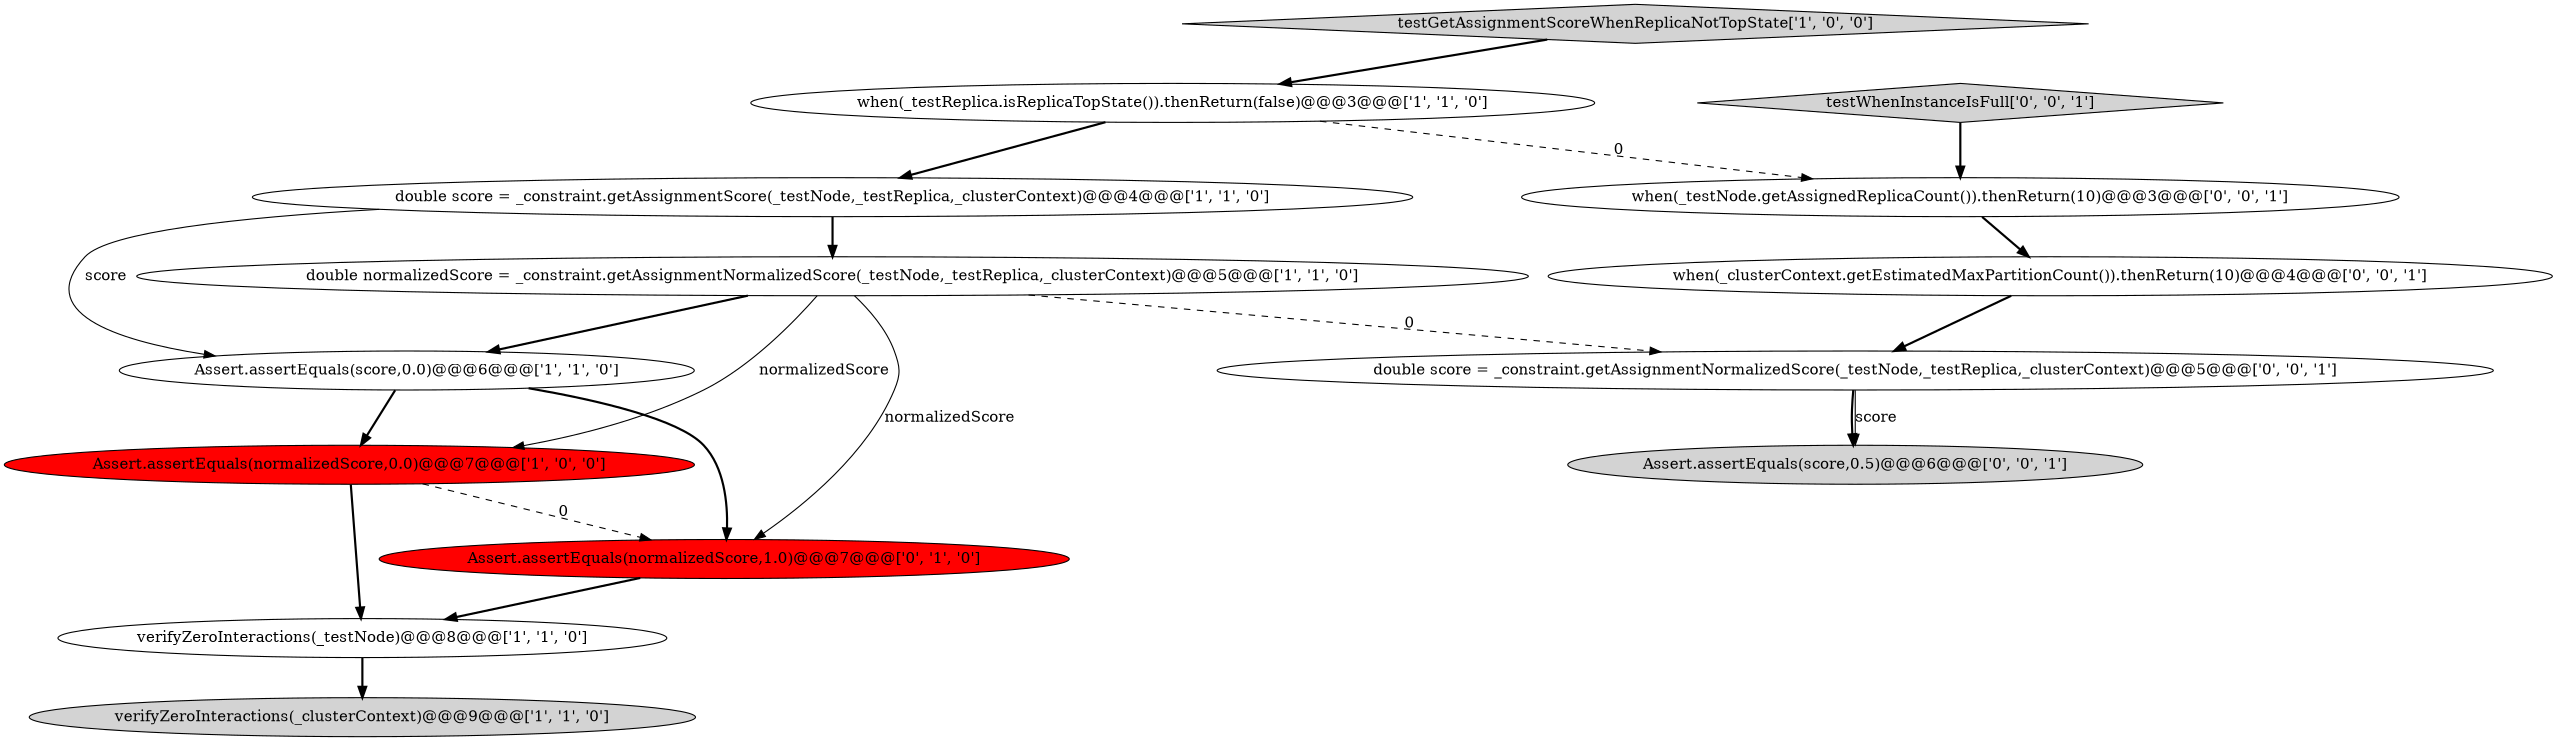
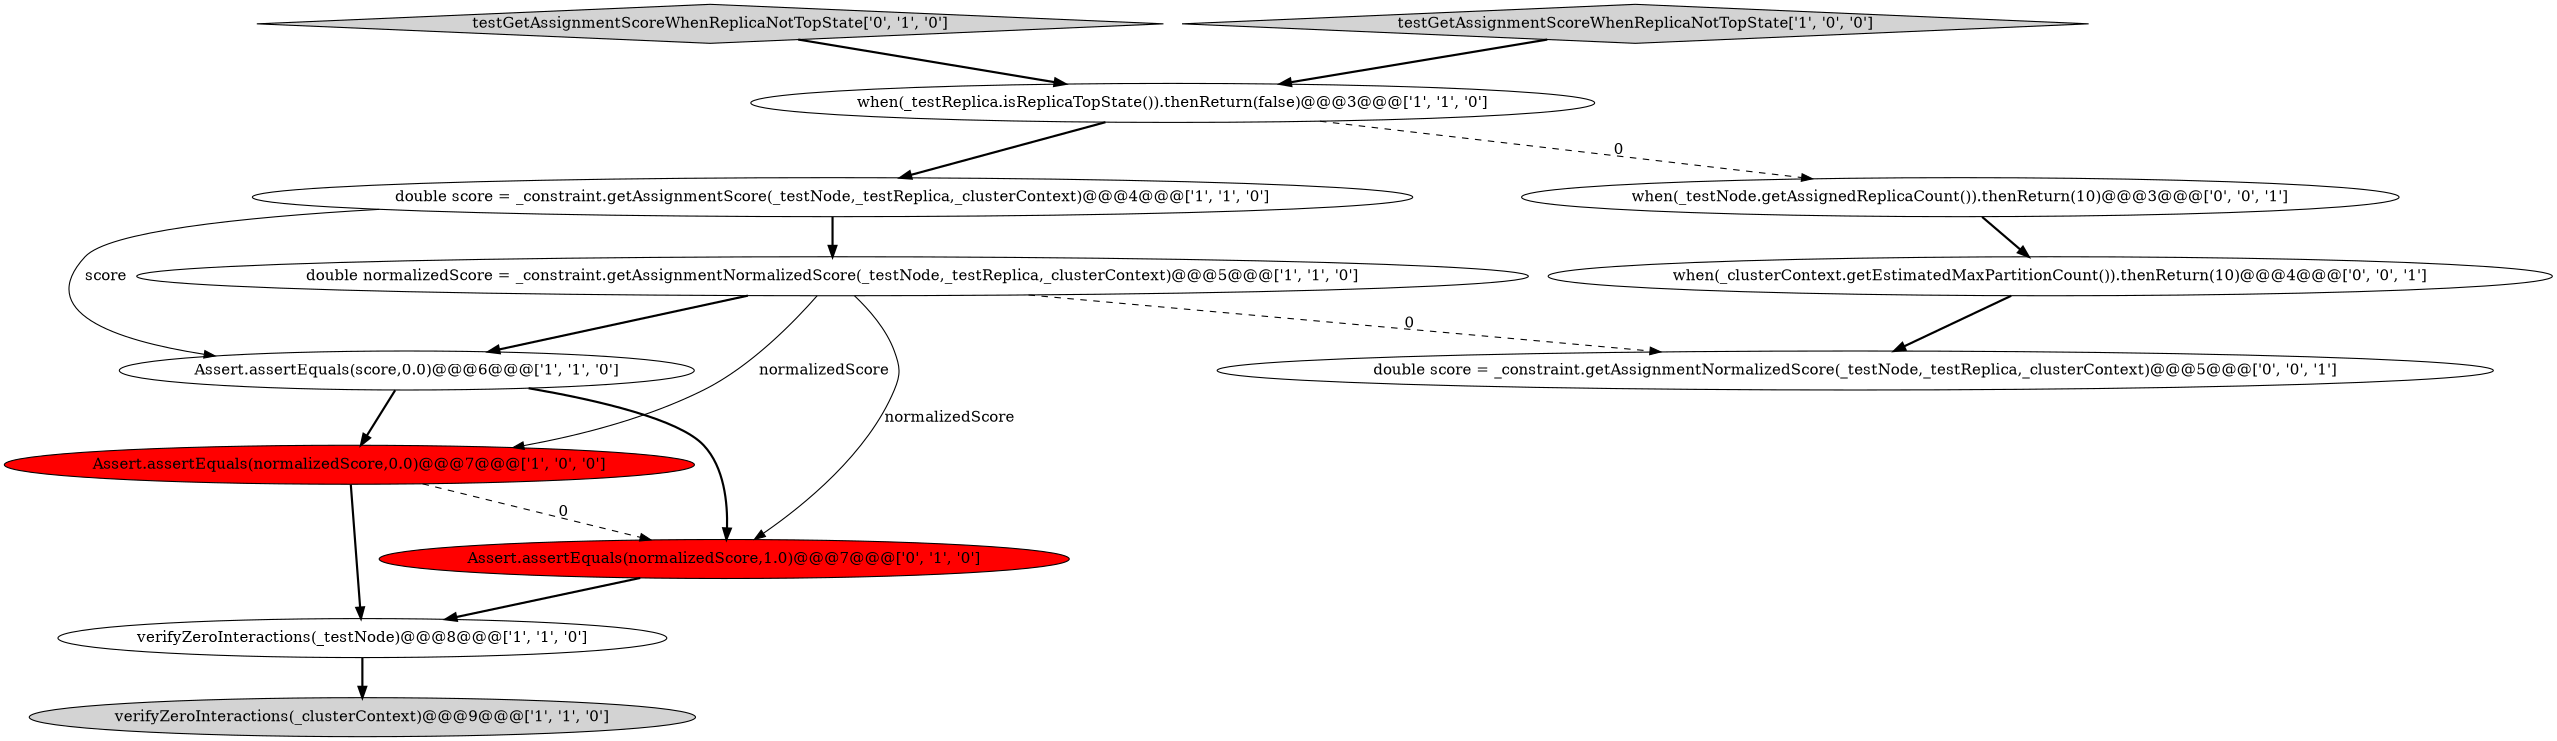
node "testGetAssignmentScoreWhenReplicaNotTopState['0', '1', '0']": added
node "testWhenInstanceIsFull['0', '0', '1']": removed
node "Assert.assertEquals(score,0.5)@@@6@@@['0', '0', '1']": removed
